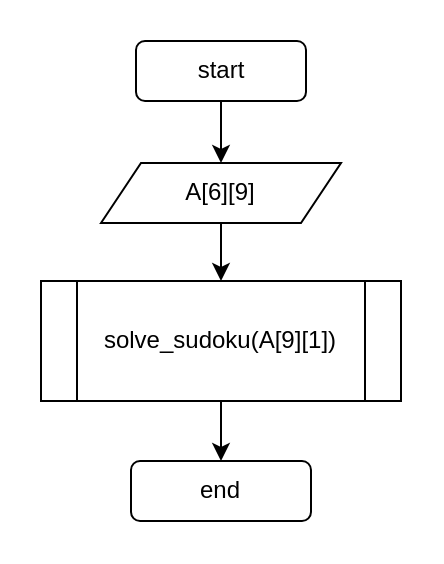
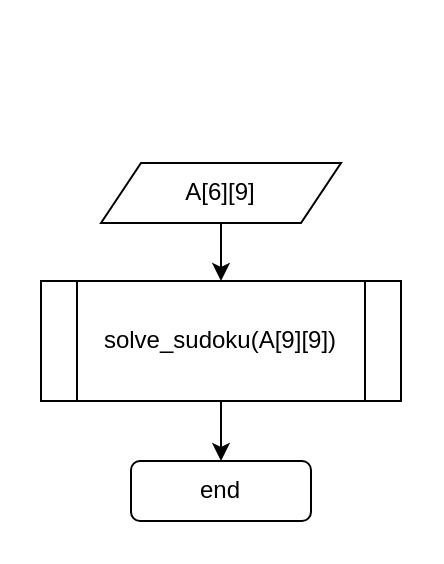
node "start": removed
edge "start" -> "A[6][9]": removed
node "solve_sudoku(A[9][1])": label "solve_sudoku(A[9][1])" -> "solve_sudoku(A[9][9])"
